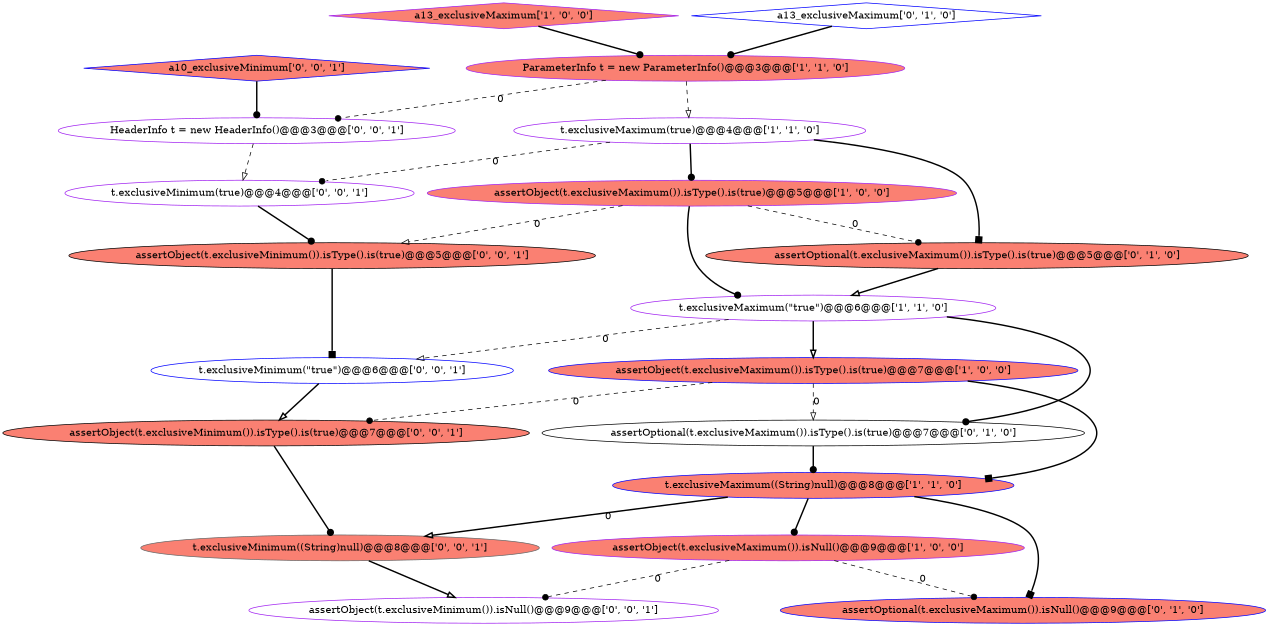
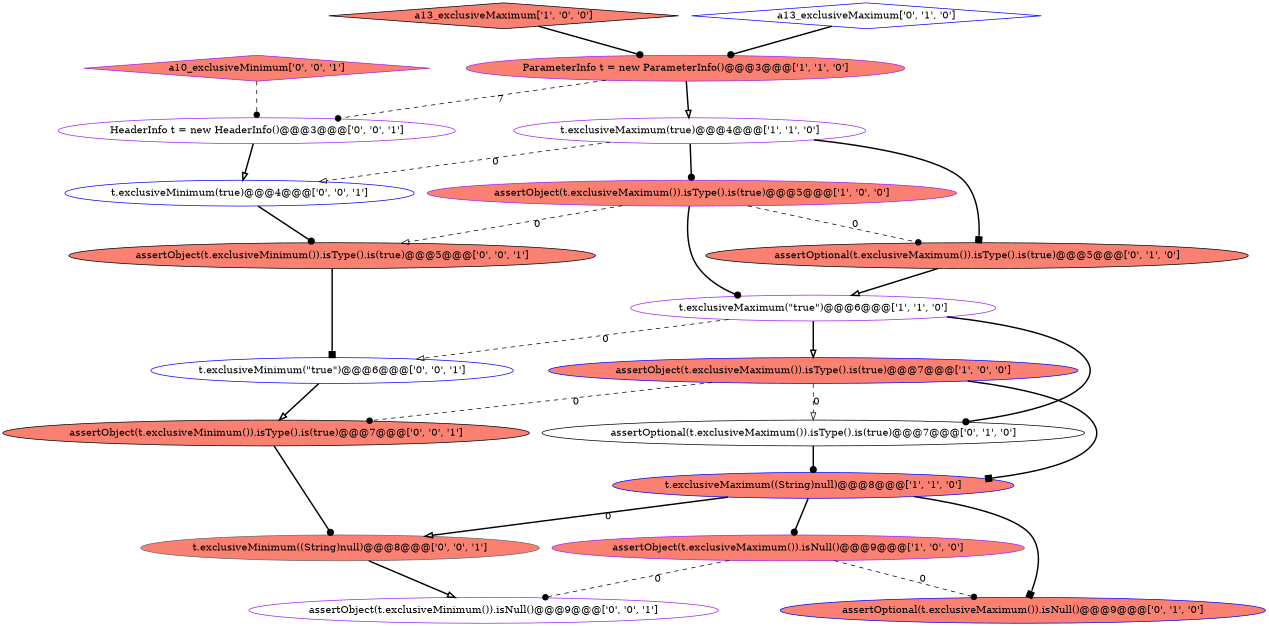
node "a13_exclusiveMaximum['1', '0', '0']": color purple -> black
node "a10_exclusiveMinimum['0', '0', '1']": color blue -> purple
edge "ParameterInfo t = new ParameterInfo()@@@3@@@['1', '1', '0']" -> "t.exclusiveMaximum(true)@@@4@@@['1', '1', '0']": style dashed -> bold
edge "a10_exclusiveMinimum['0', '0', '1']" -> "HeaderInfo t = new HeaderInfo()@@@3@@@['0', '0', '1']": style bold -> dashed
edge "ParameterInfo t = new ParameterInfo()@@@3@@@['1', '1', '0']" -> "HeaderInfo t = new HeaderInfo()@@@3@@@['0', '0', '1']": label "0" -> "7"
edge "HeaderInfo t = new HeaderInfo()@@@3@@@['0', '0', '1']" -> "t.exclusiveMinimum(true)@@@4@@@['0', '0', '1']": style dashed -> bold
edge "t.exclusiveMaximum(true)@@@4@@@['1', '1', '0']" -> "t.exclusiveMinimum(true)@@@4@@@['0', '0', '1']": arrowhead dot -> onormal
node "t.exclusiveMinimum(true)@@@4@@@['0', '0', '1']": color purple -> blue
